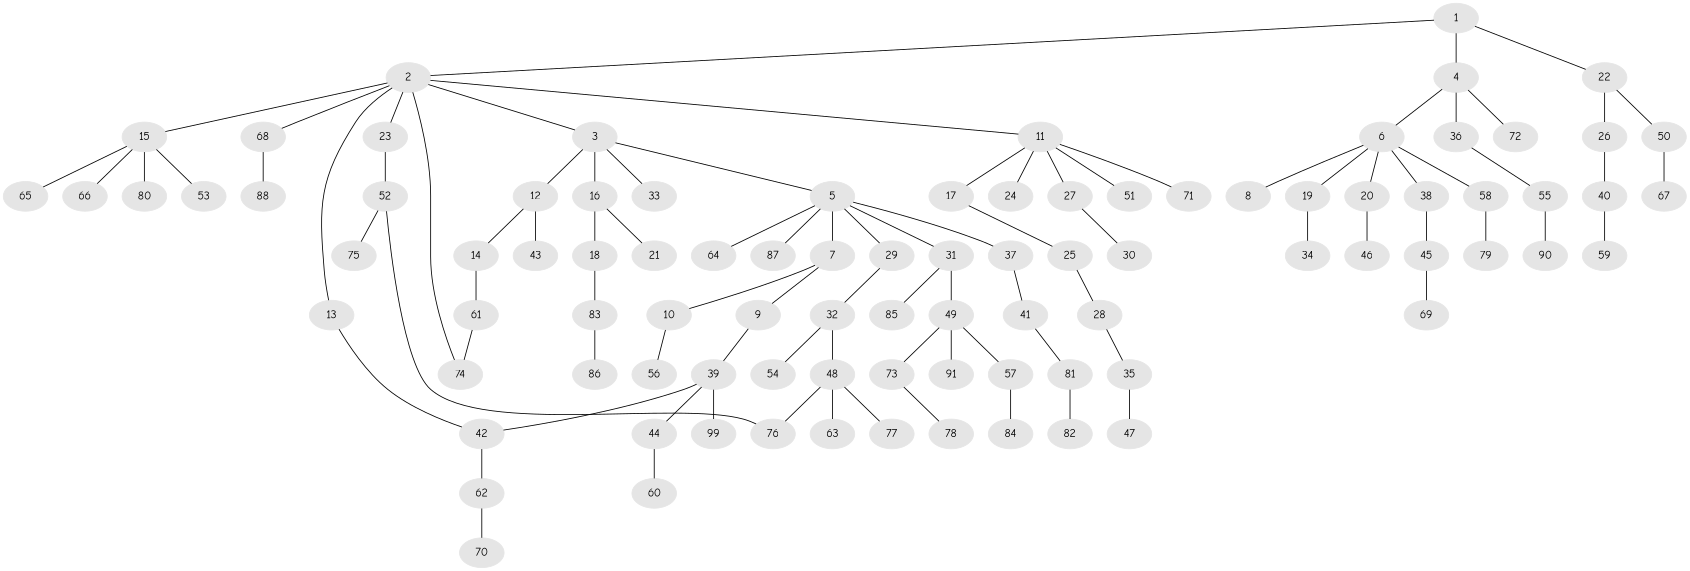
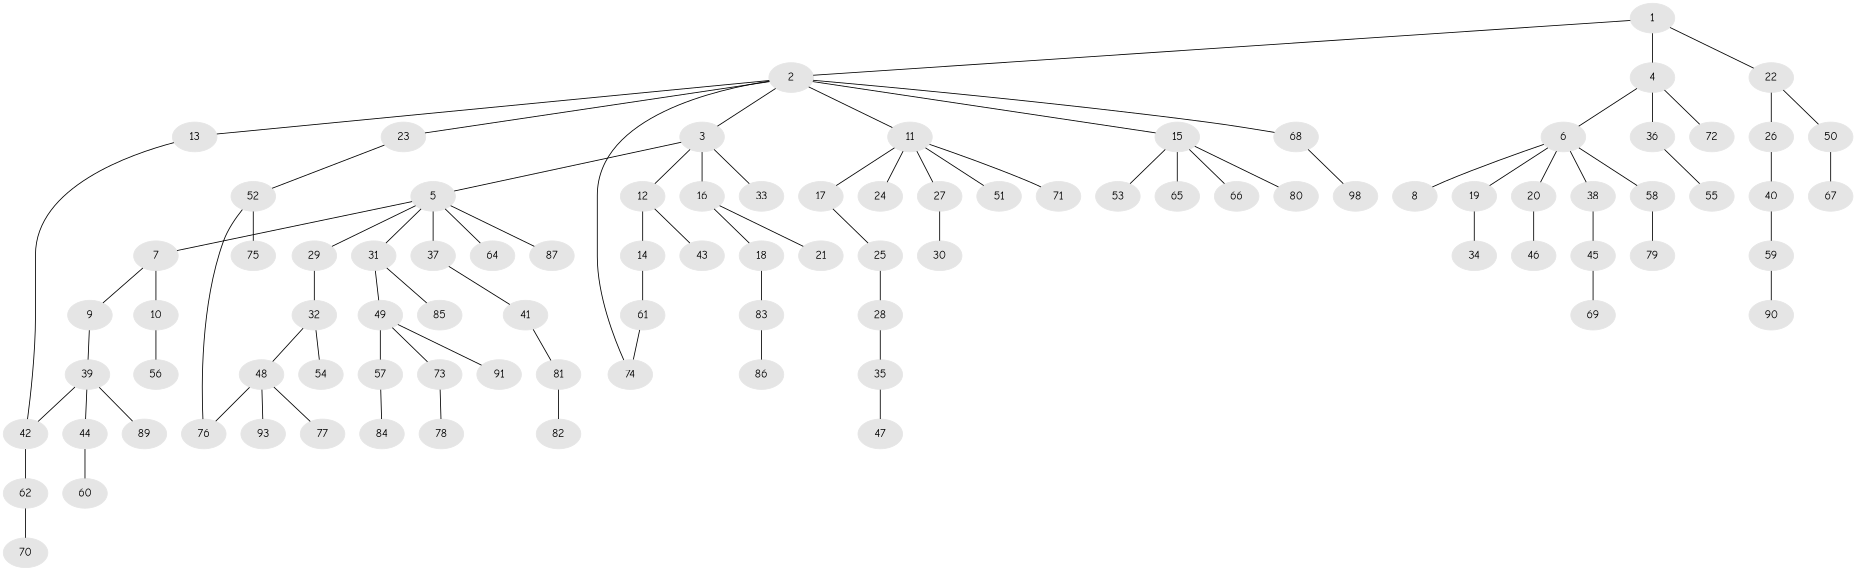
node "88": label "88" -> "98"
edge "55" -- "90": now "59" -- "90"
node "99": label "99" -> "89"
node "63": label "63" -> "93"
